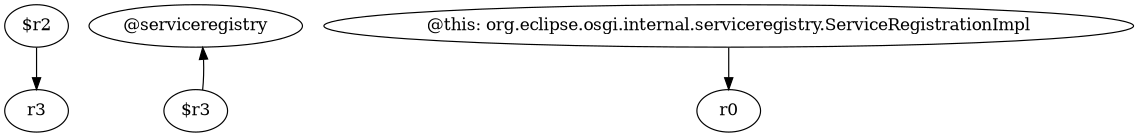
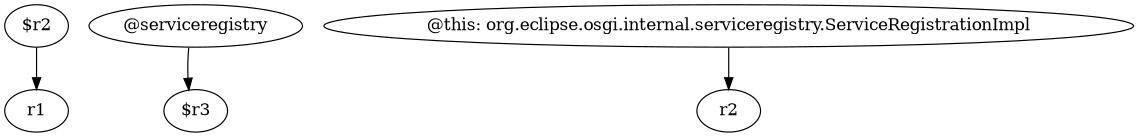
edge "$r3" -> "@serviceregistry": reversed
node "r3": label "r3" -> "r1"
node "r0": label "r0" -> "r2"
